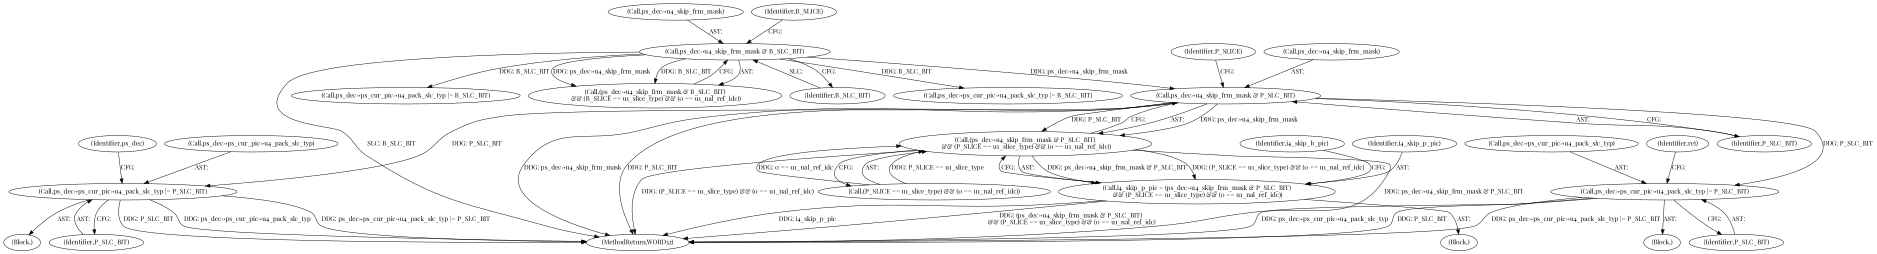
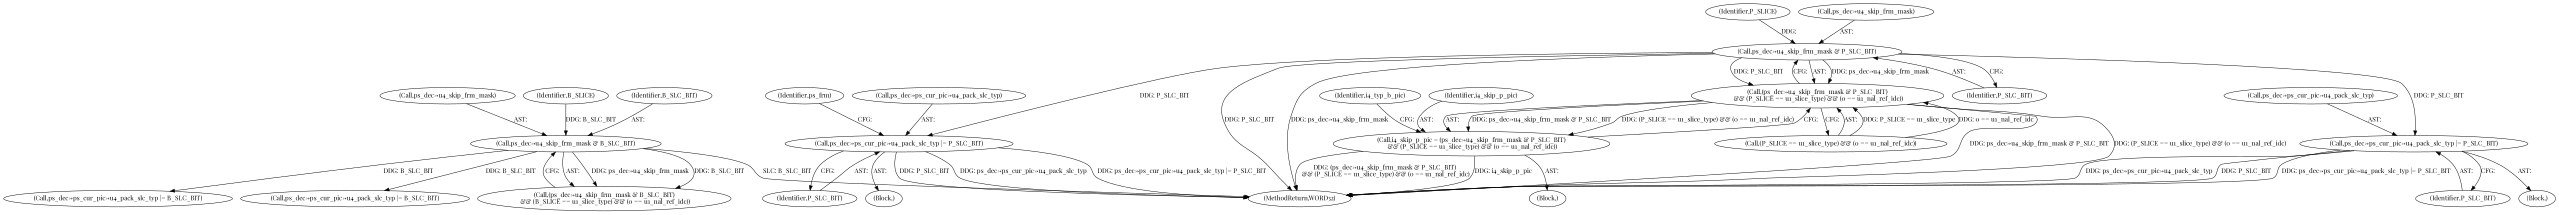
edge "(Identifier,B_SLICE)" -> "(Call,ps_dec->u4_skip_frm_mask & B_SLC_BIT)": label "CFG: " -> "DDG: B_SLC_BIT"
edge "(Call,ps_dec->u4_skip_frm_mask & B_SLC_BIT)" -> "(Identifier,B_SLC_BIT)": removed, label "CFG:"
edge "(Call,ps_dec->u4_skip_frm_mask & B_SLC_BIT)" -> "(Call,ps_dec->u4_skip_frm_mask & P_SLC_BIT)": removed, label "DDG: ps_dec->u4_skip_frm_mask"
edge "(Identifier,B_SLC_BIT)" -> "(Call,ps_dec->u4_skip_frm_mask & B_SLC_BIT)": label "SLC: " -> "AST: "
edge "(Identifier,P_SLICE)" -> "(Call,ps_dec->u4_skip_frm_mask & P_SLC_BIT)": label "CFG: " -> "DDG: "
node "(Identifier,ps_dec)": label "(Identifier,ps_dec)" -> "(Identifier,ps_frm)"
node "(Identifier,i4_skip_b_pic)": label "(Identifier,i4_skip_b_pic)" -> "(Identifier,i4_typ_b_pic)"
node "(Identifier,ret)": removed
